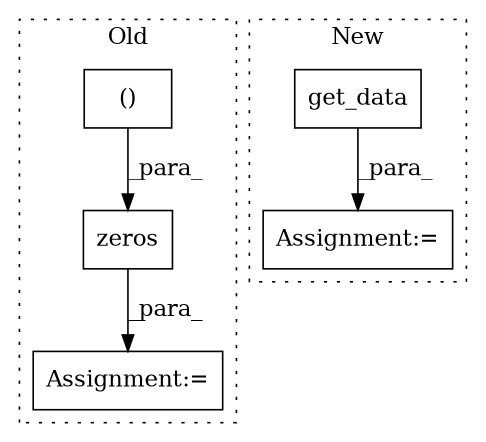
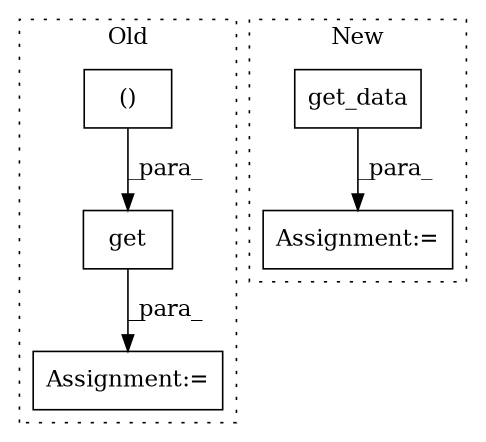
node "zeros": label "zeros" -> "get"
